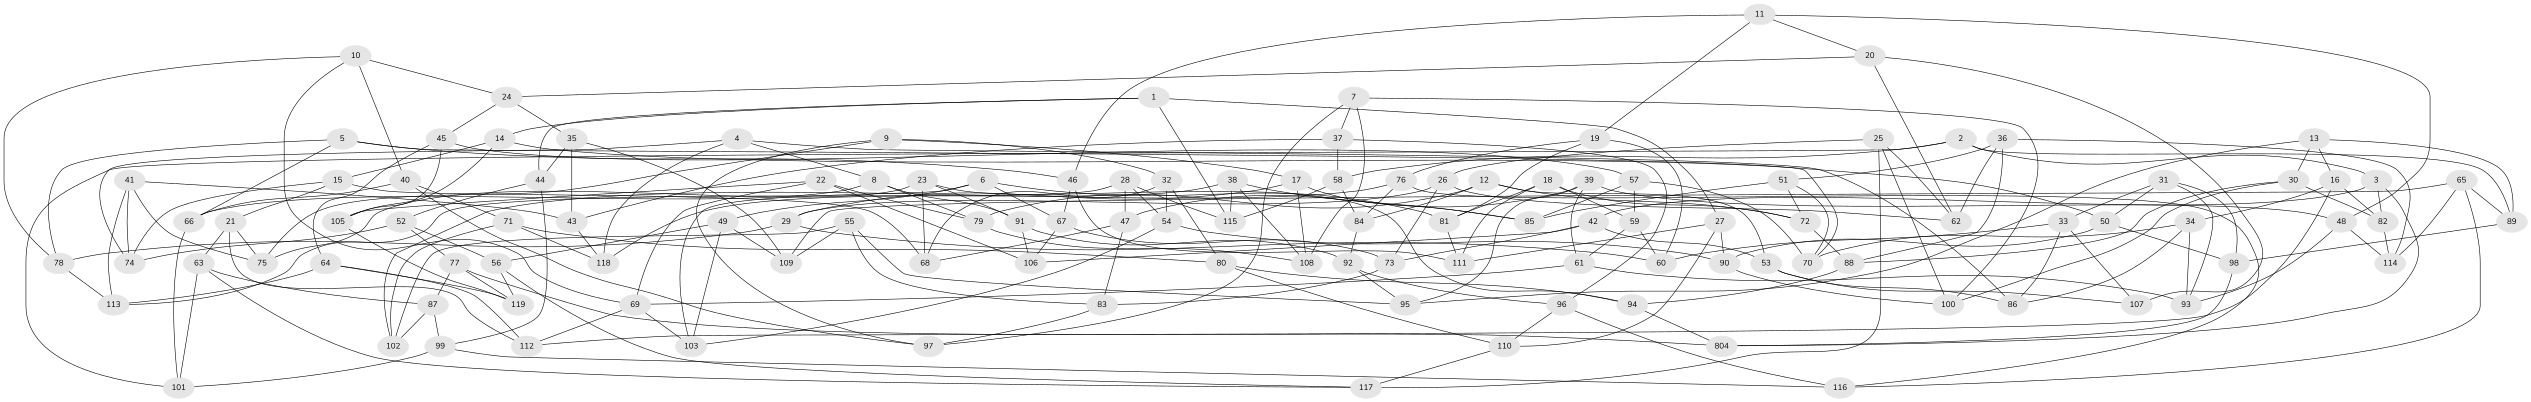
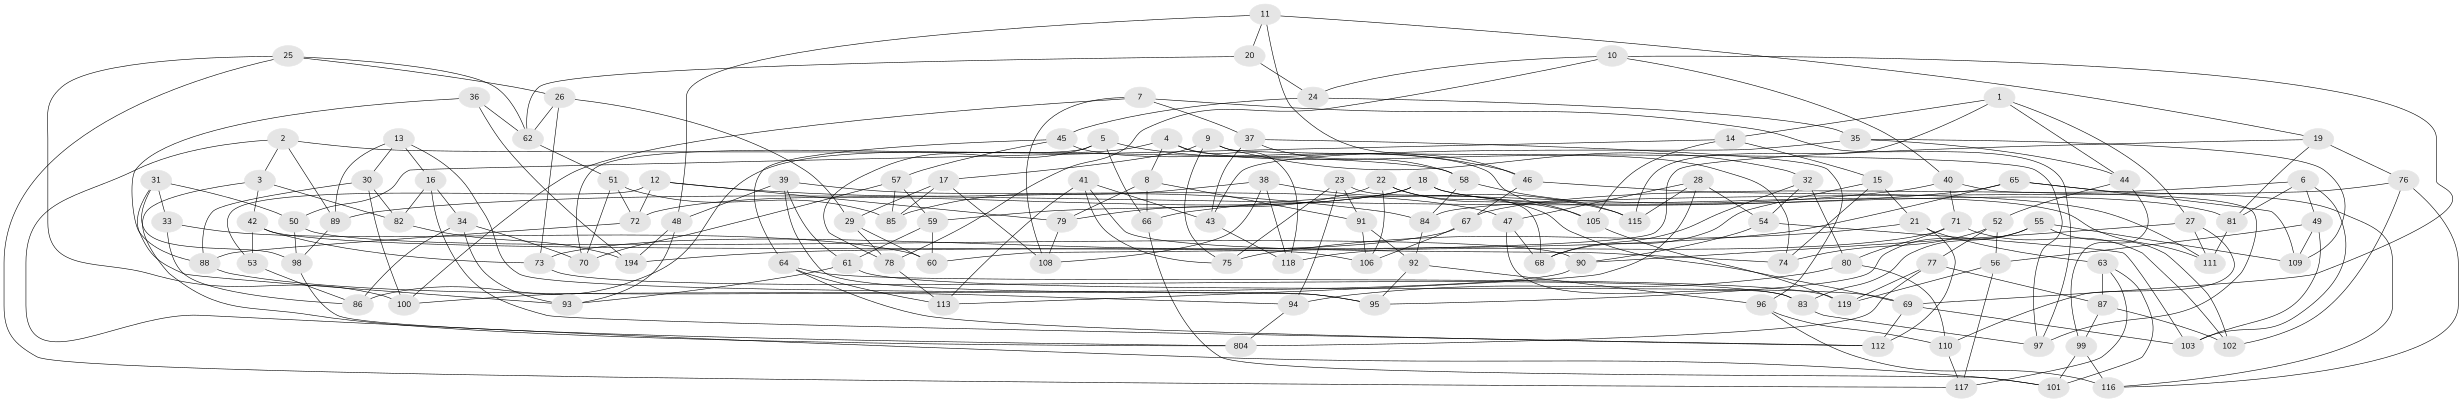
edge "36" -- "51": now "62" -- "51"
node "114": label "114" -> "194"
node "107": removed
